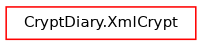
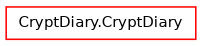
node "CryptDiary.XmlCrypt": label "CryptDiary.XmlCrypt" -> "CryptDiary.CryptDiary"
